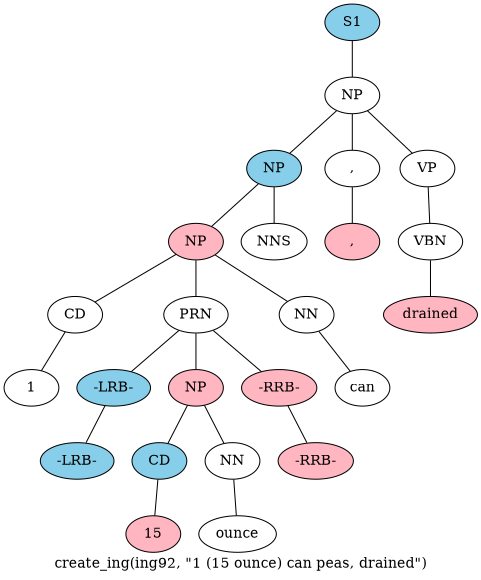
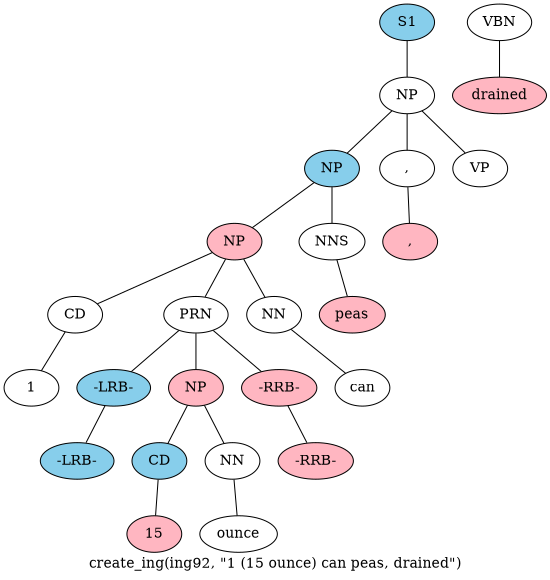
edge "VP" -- "VBN": removed
node "peas": added
